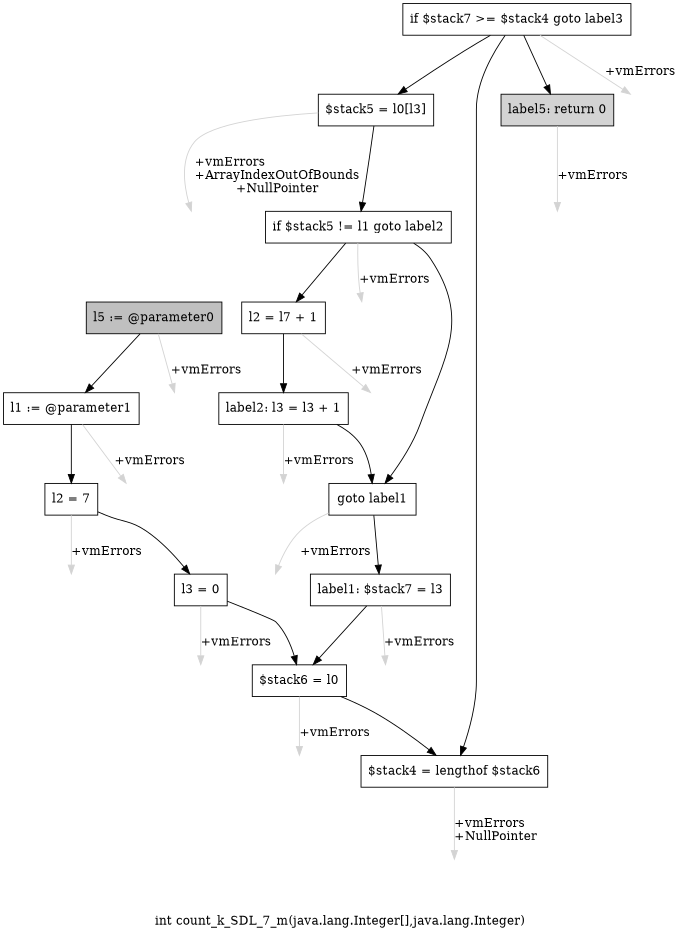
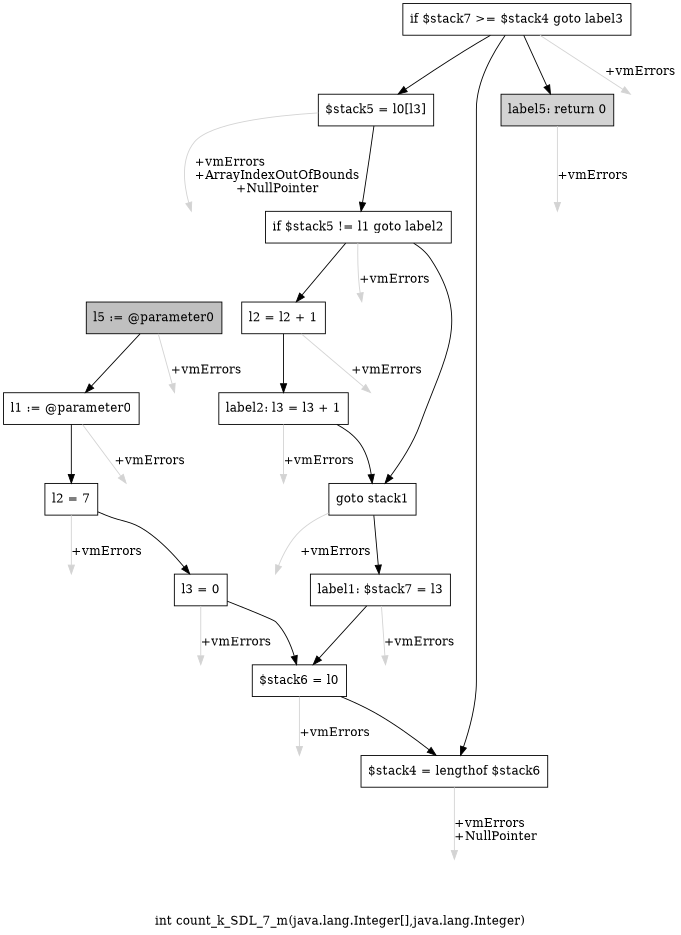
node "l2 = l7 + 1": label "l2 = l7 + 1" -> "l2 = l2 + 1"
node "l1 := @parameter1": label "l1 := @parameter1" -> "l1 := @parameter0"
node "goto label1": label "goto label1" -> "goto stack1"
